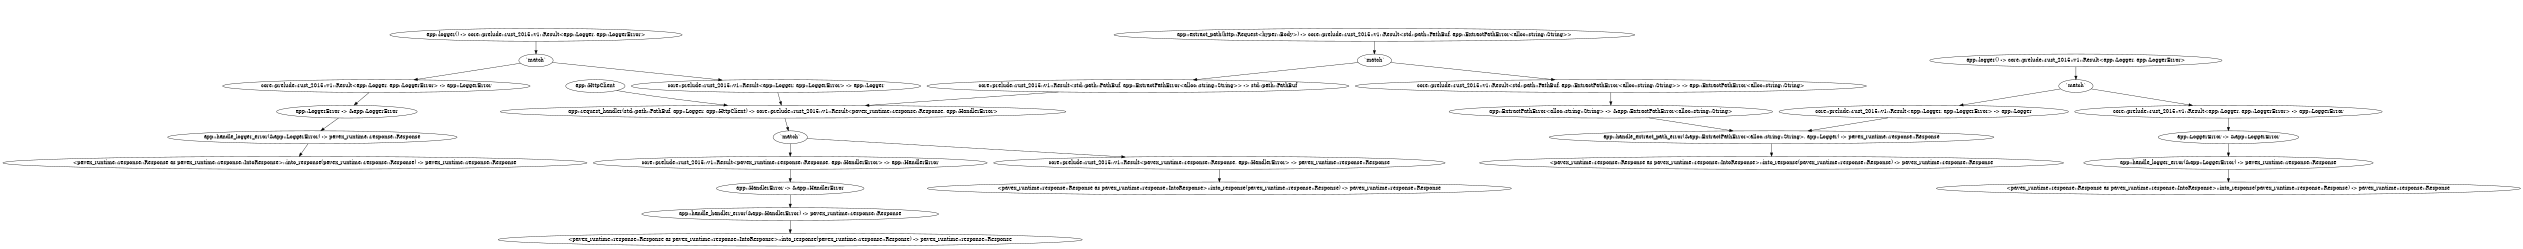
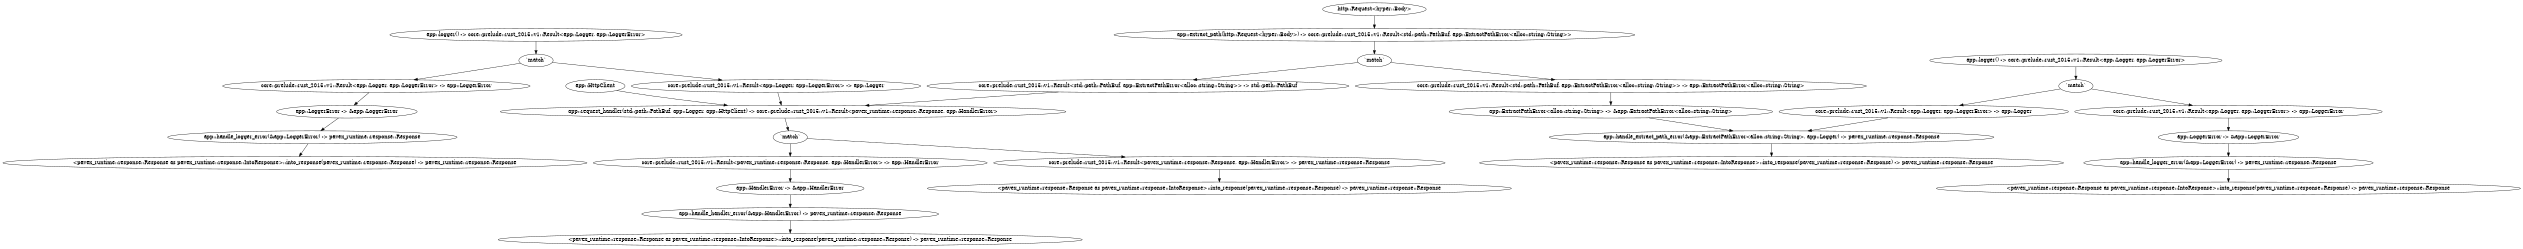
node "http::Request<hyper::Body>": added
